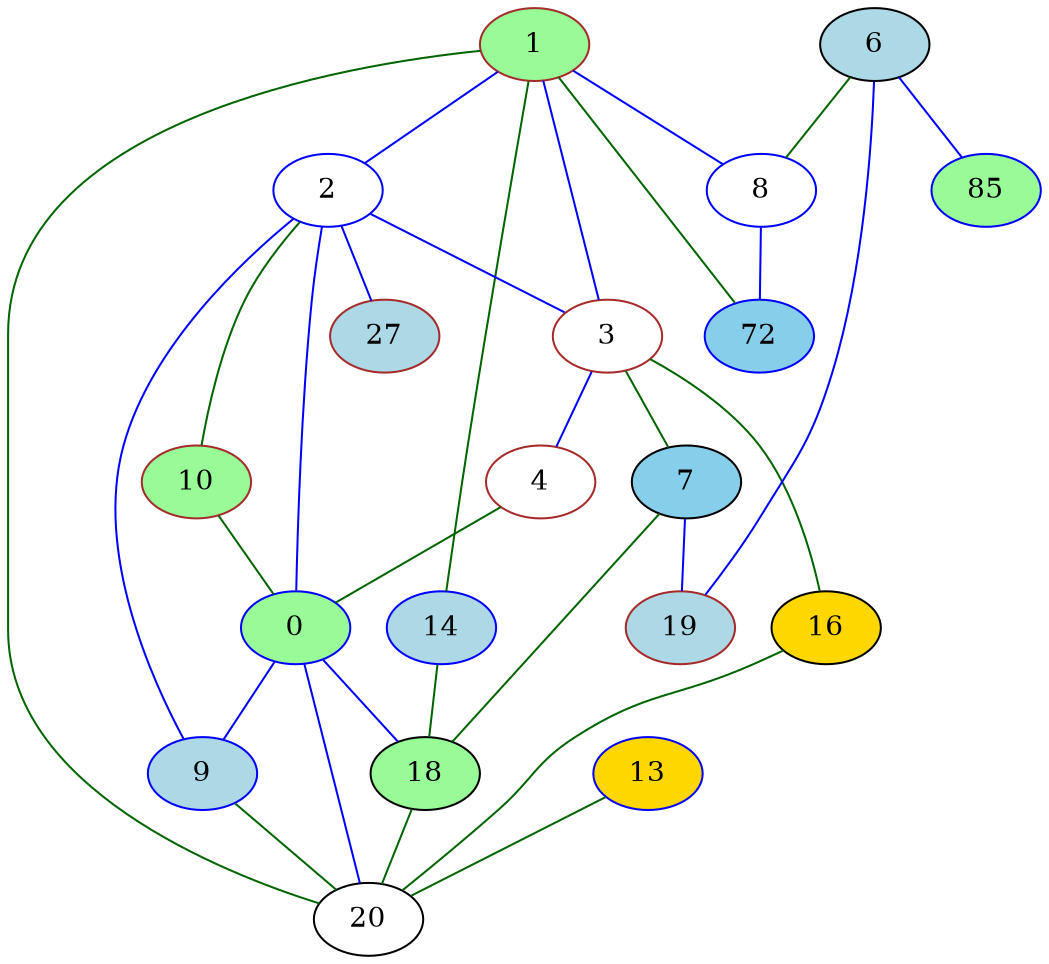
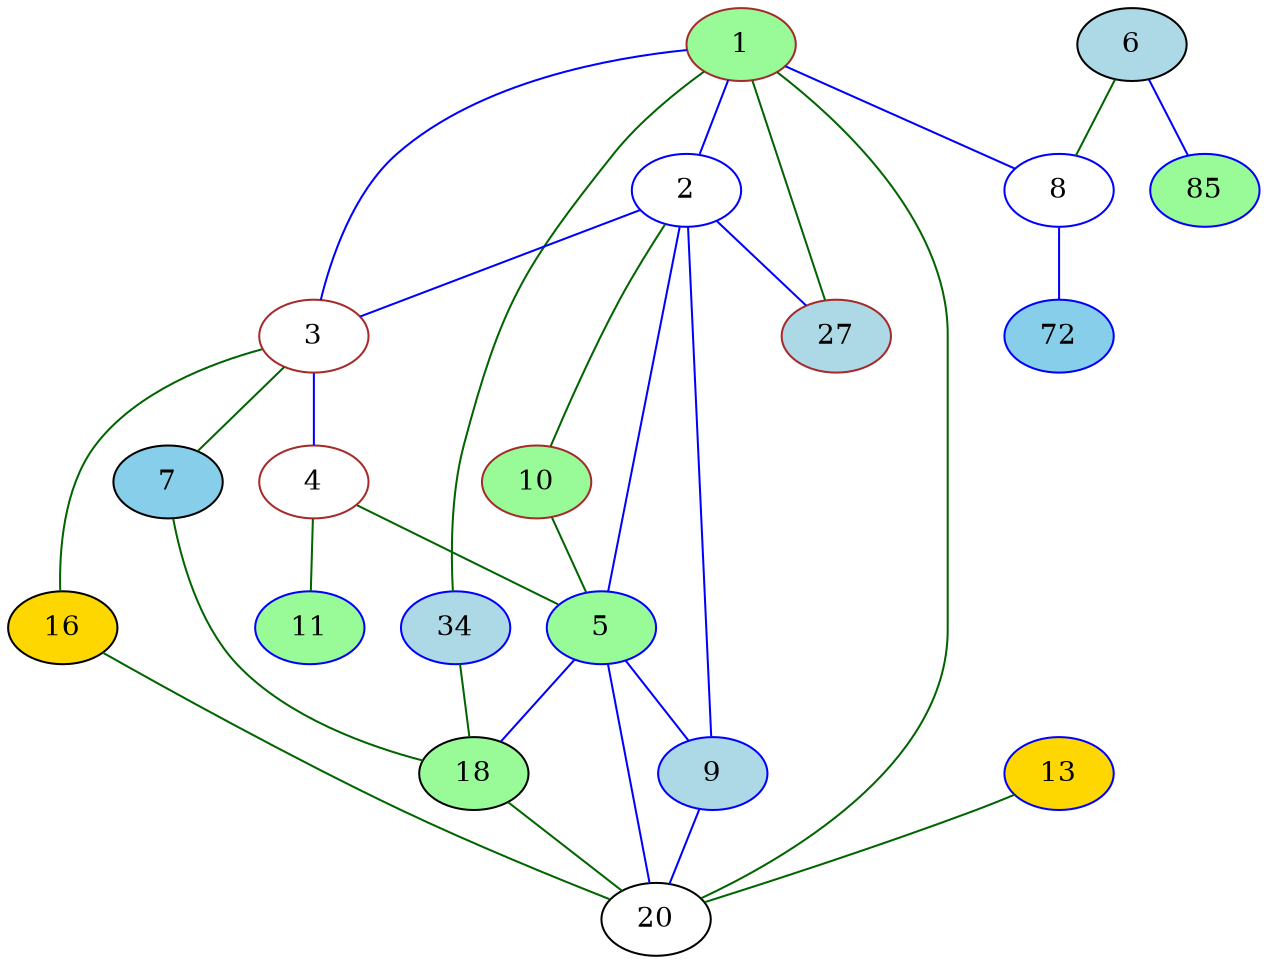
edge "1" -- "72": now "1" -- "27"
node "0": label "0" -> "5"
node "11": added
node "14": label "14" -> "34"
node "19": removed
edge "9" -- "20": color darkgreen -> blue
